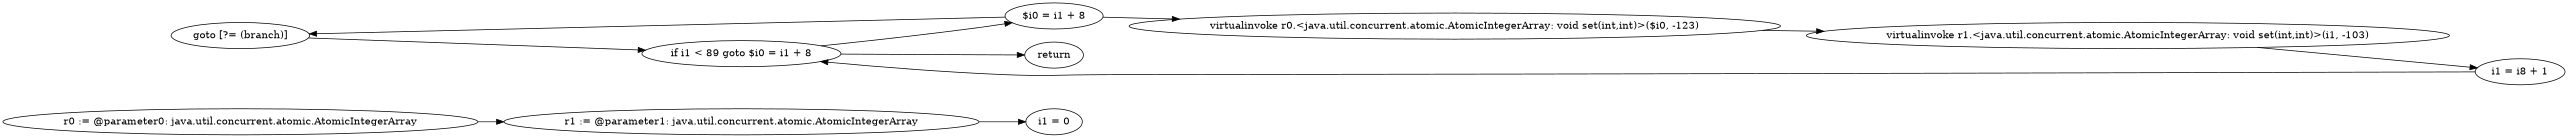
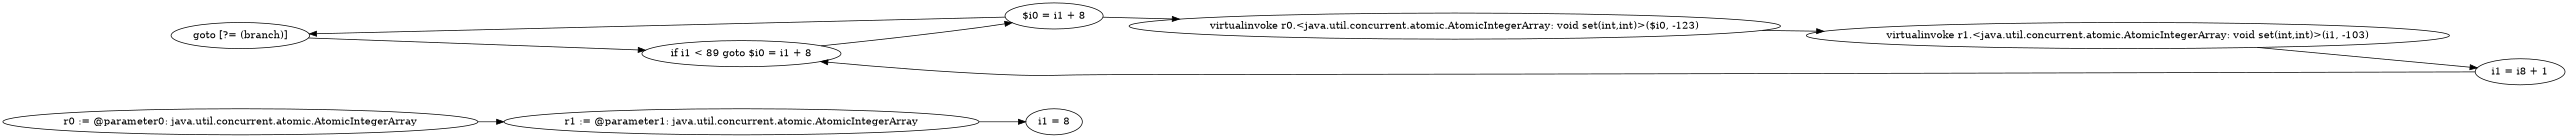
node "return": removed
node "i1 = 0": label "i1 = 0" -> "i1 = 8"
